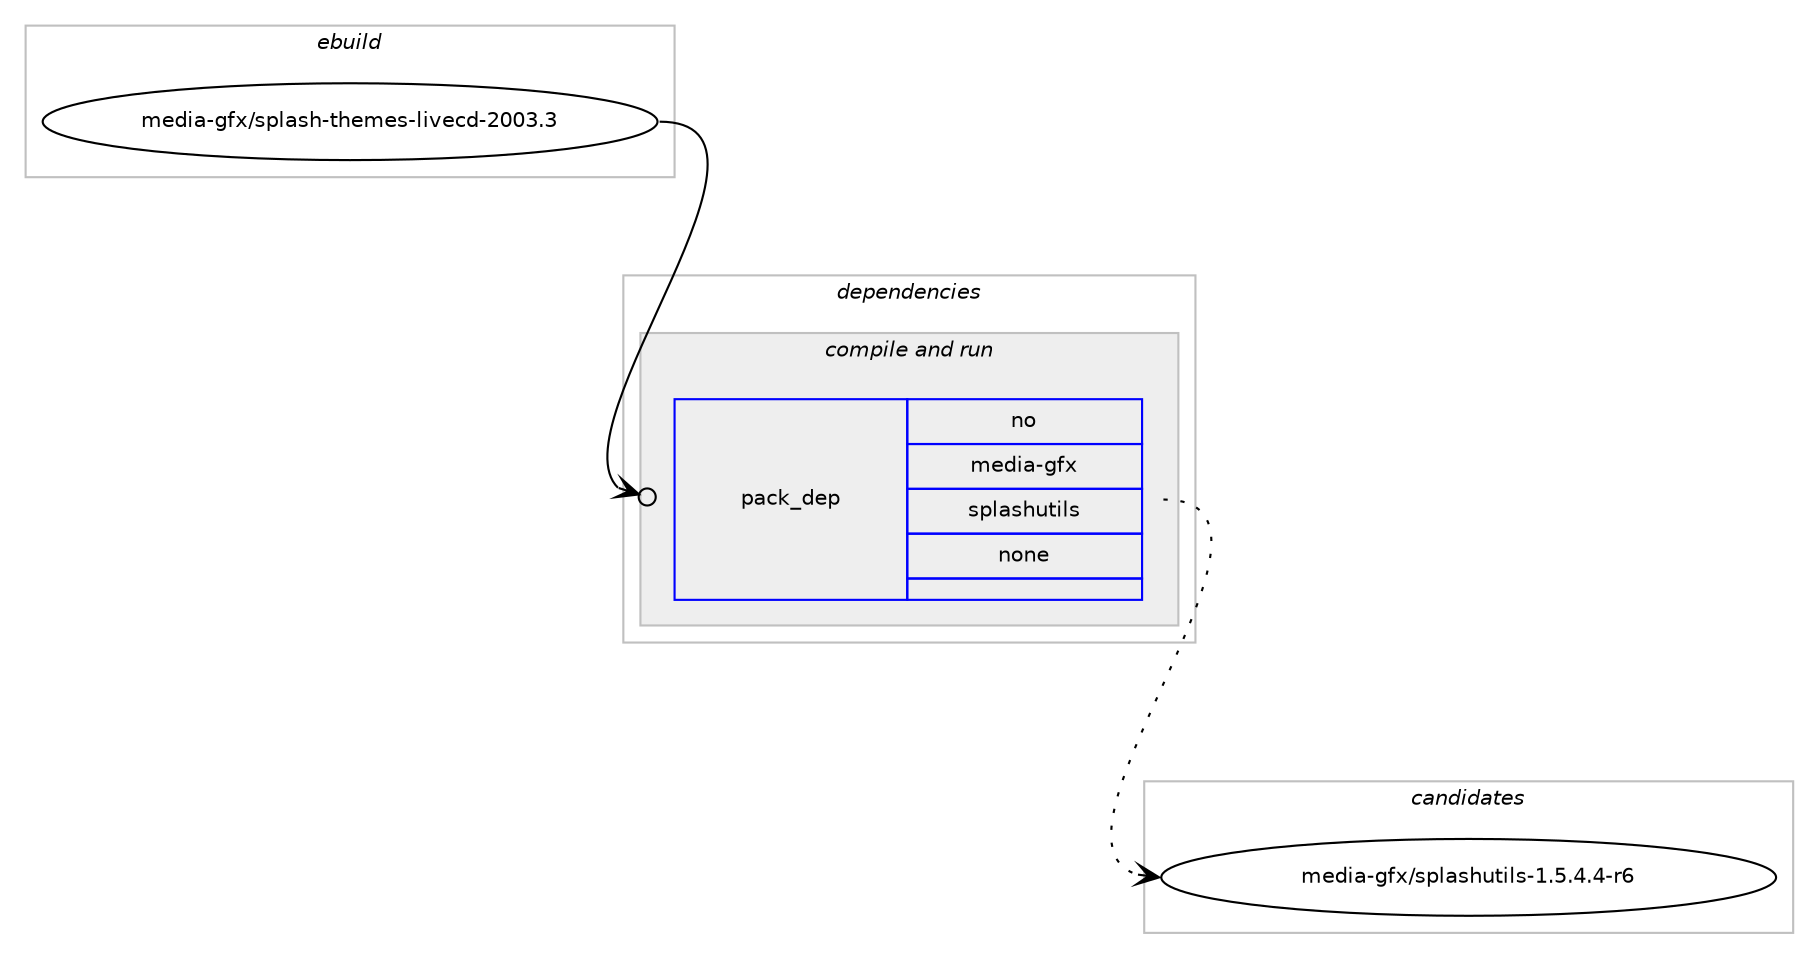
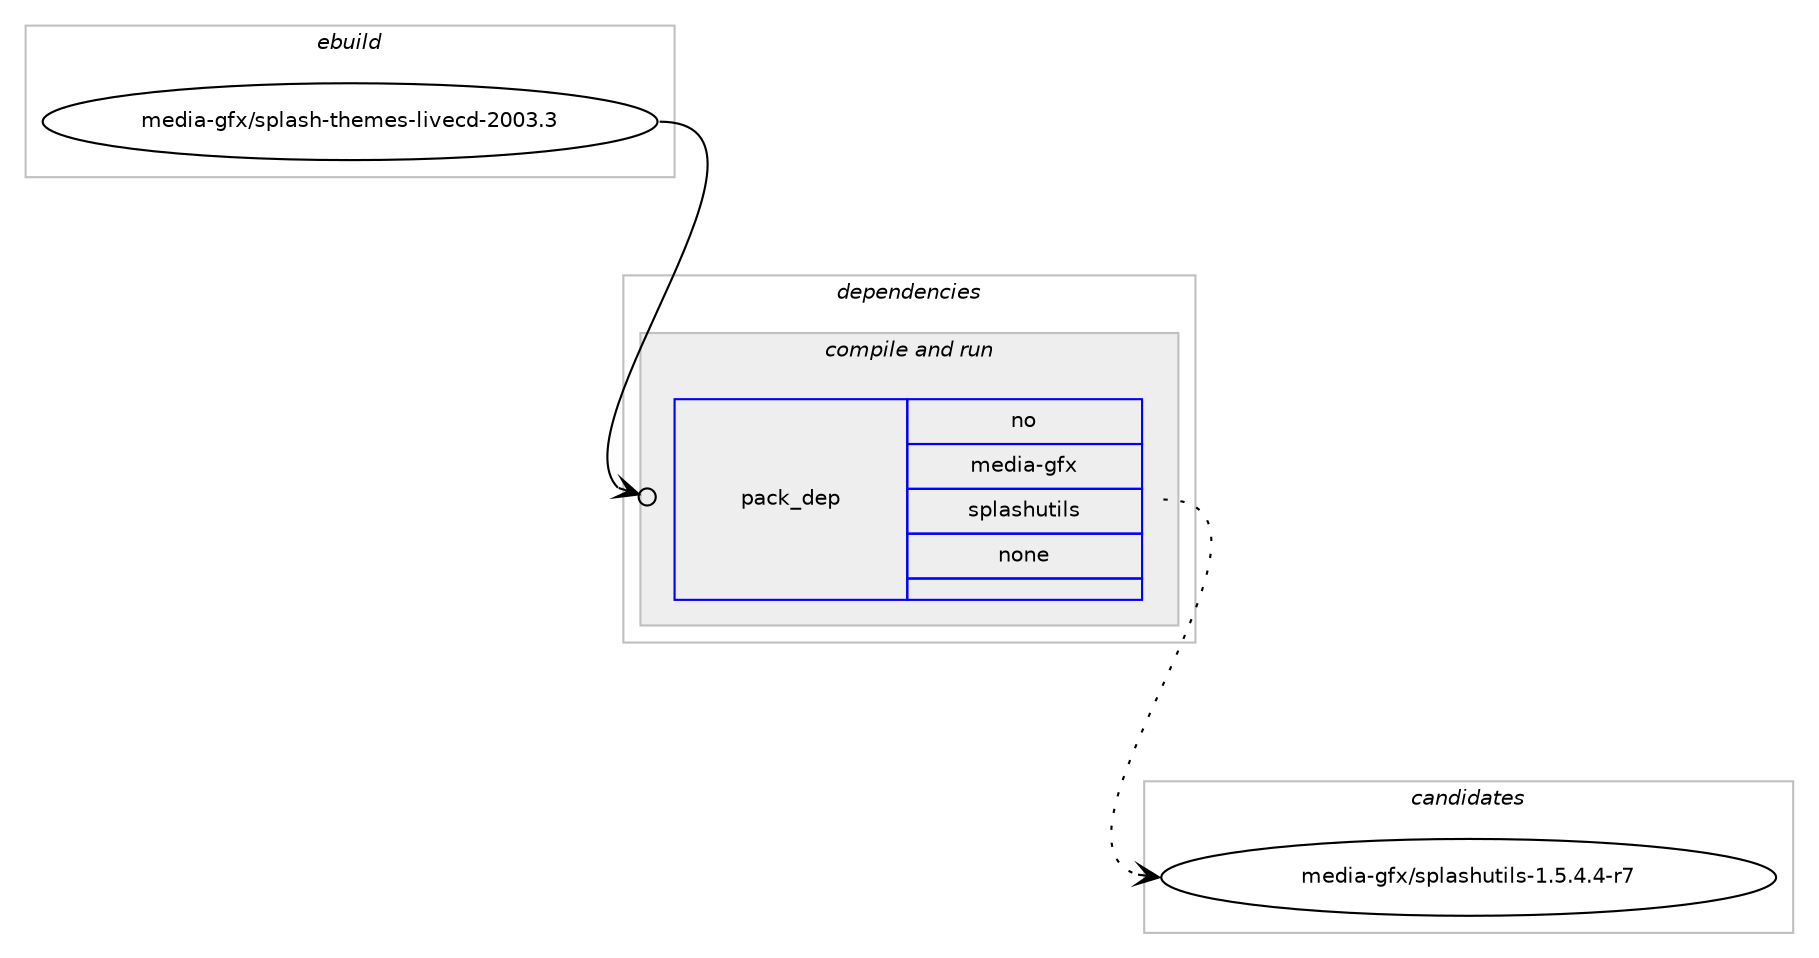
node "media-gfx/splashutils-1.5.4.4-r6": label "media-gfx/splashutils-1.5.4.4-r6" -> "media-gfx/splashutils-1.5.4.4-r7"
